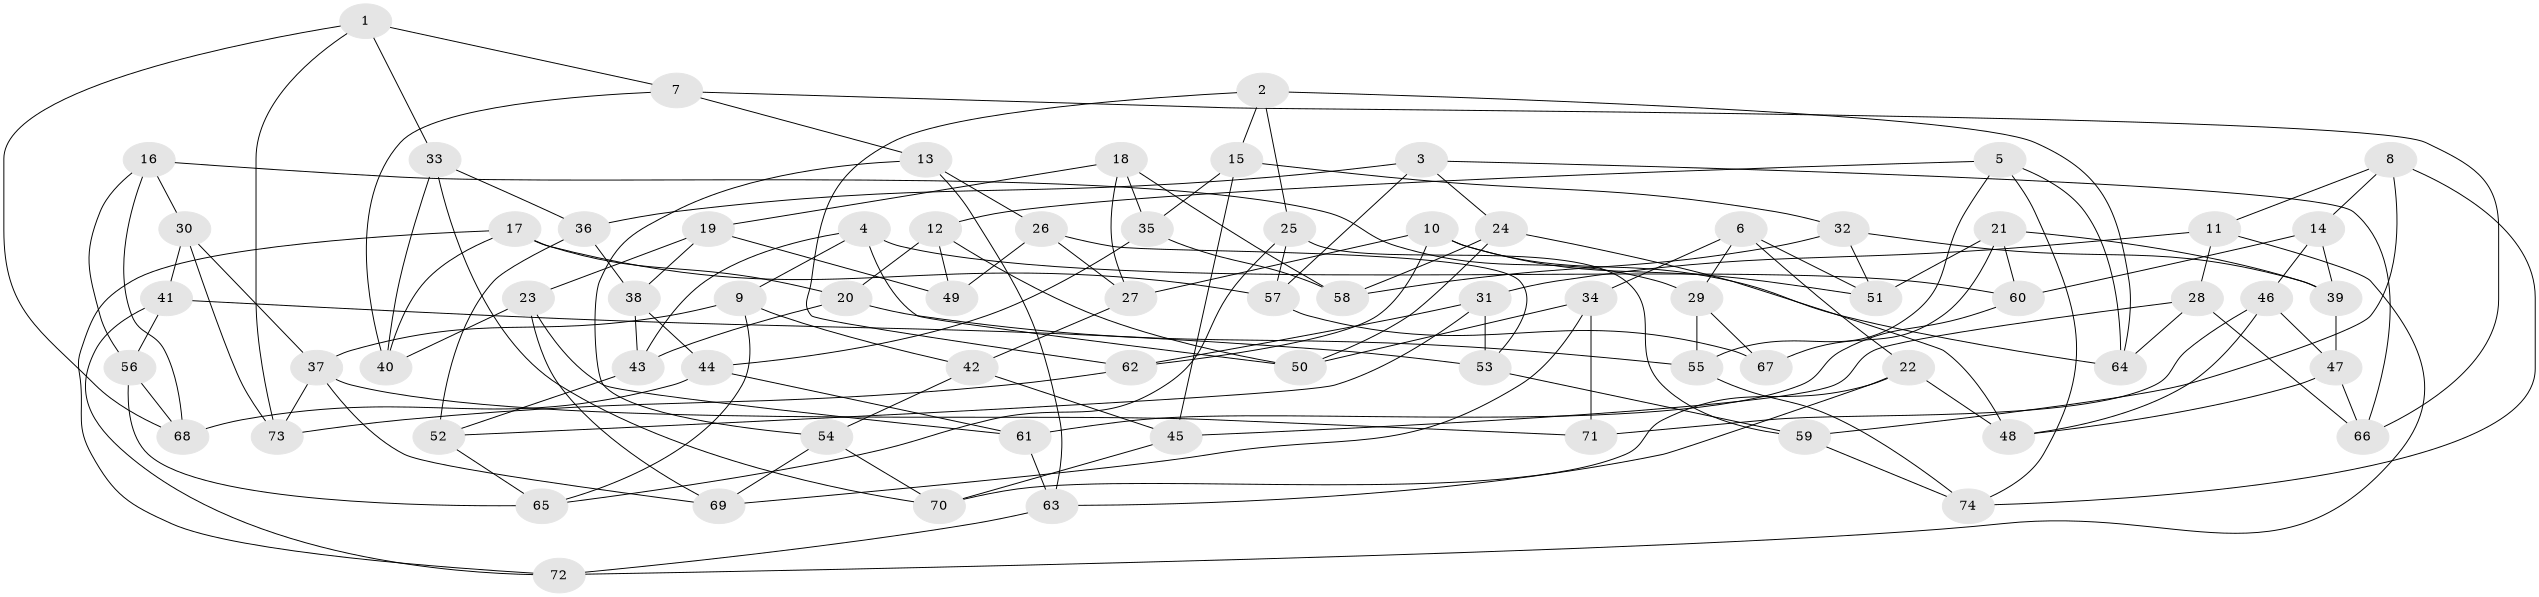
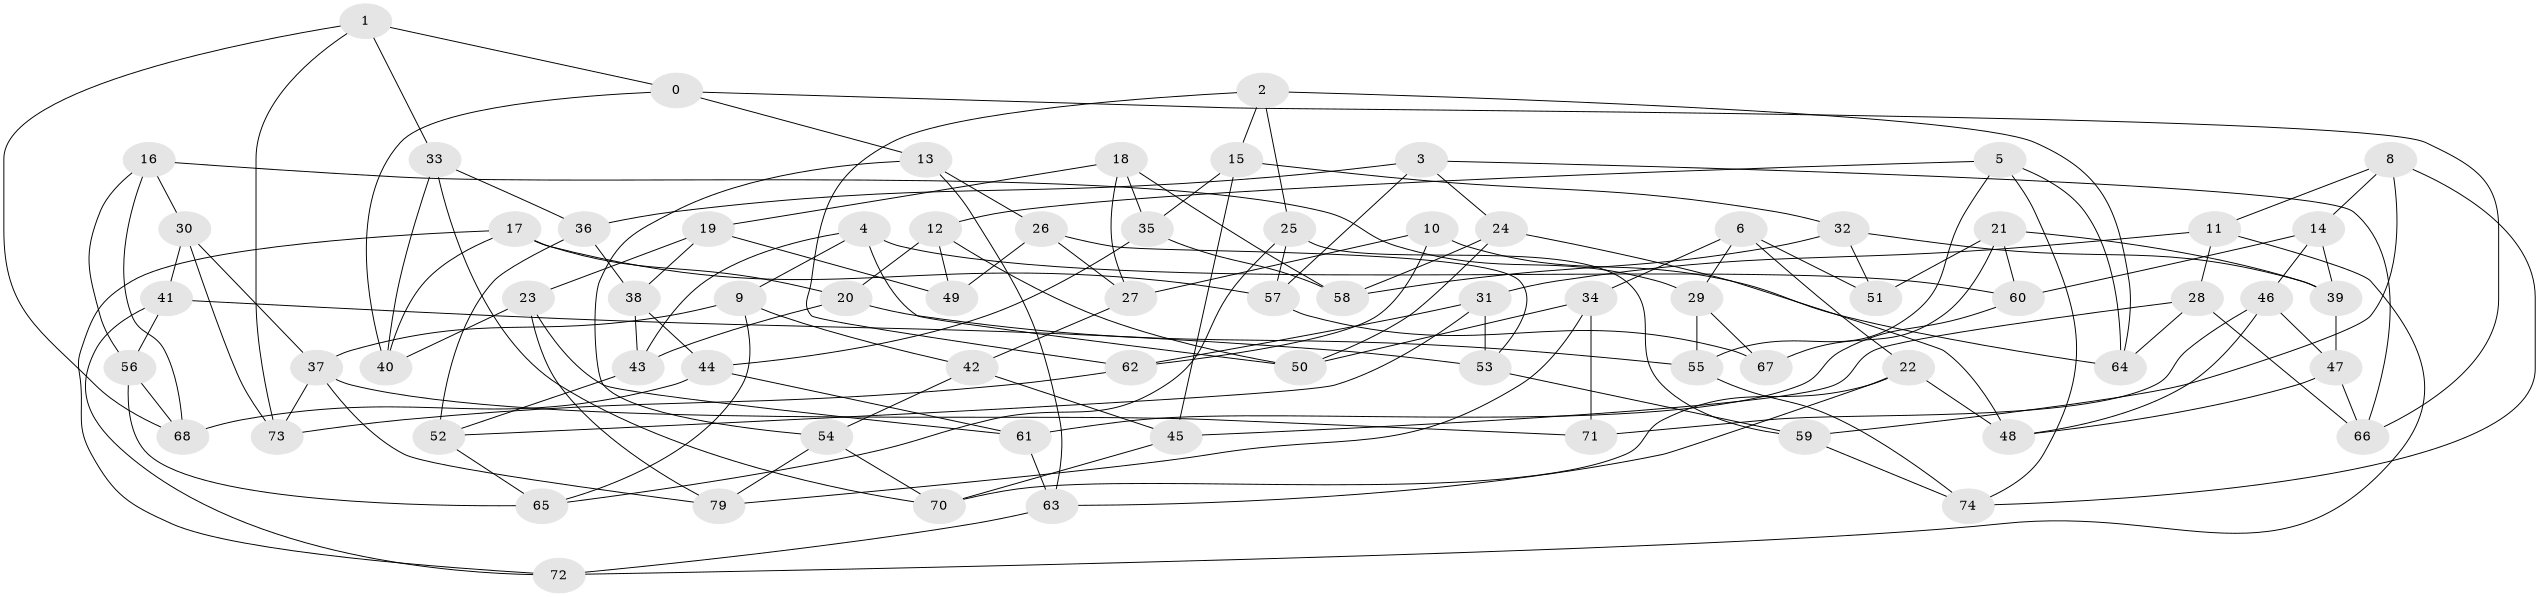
node "7": label "7" -> "0"
edge "10" -- "51": removed
node "69": label "69" -> "79"
